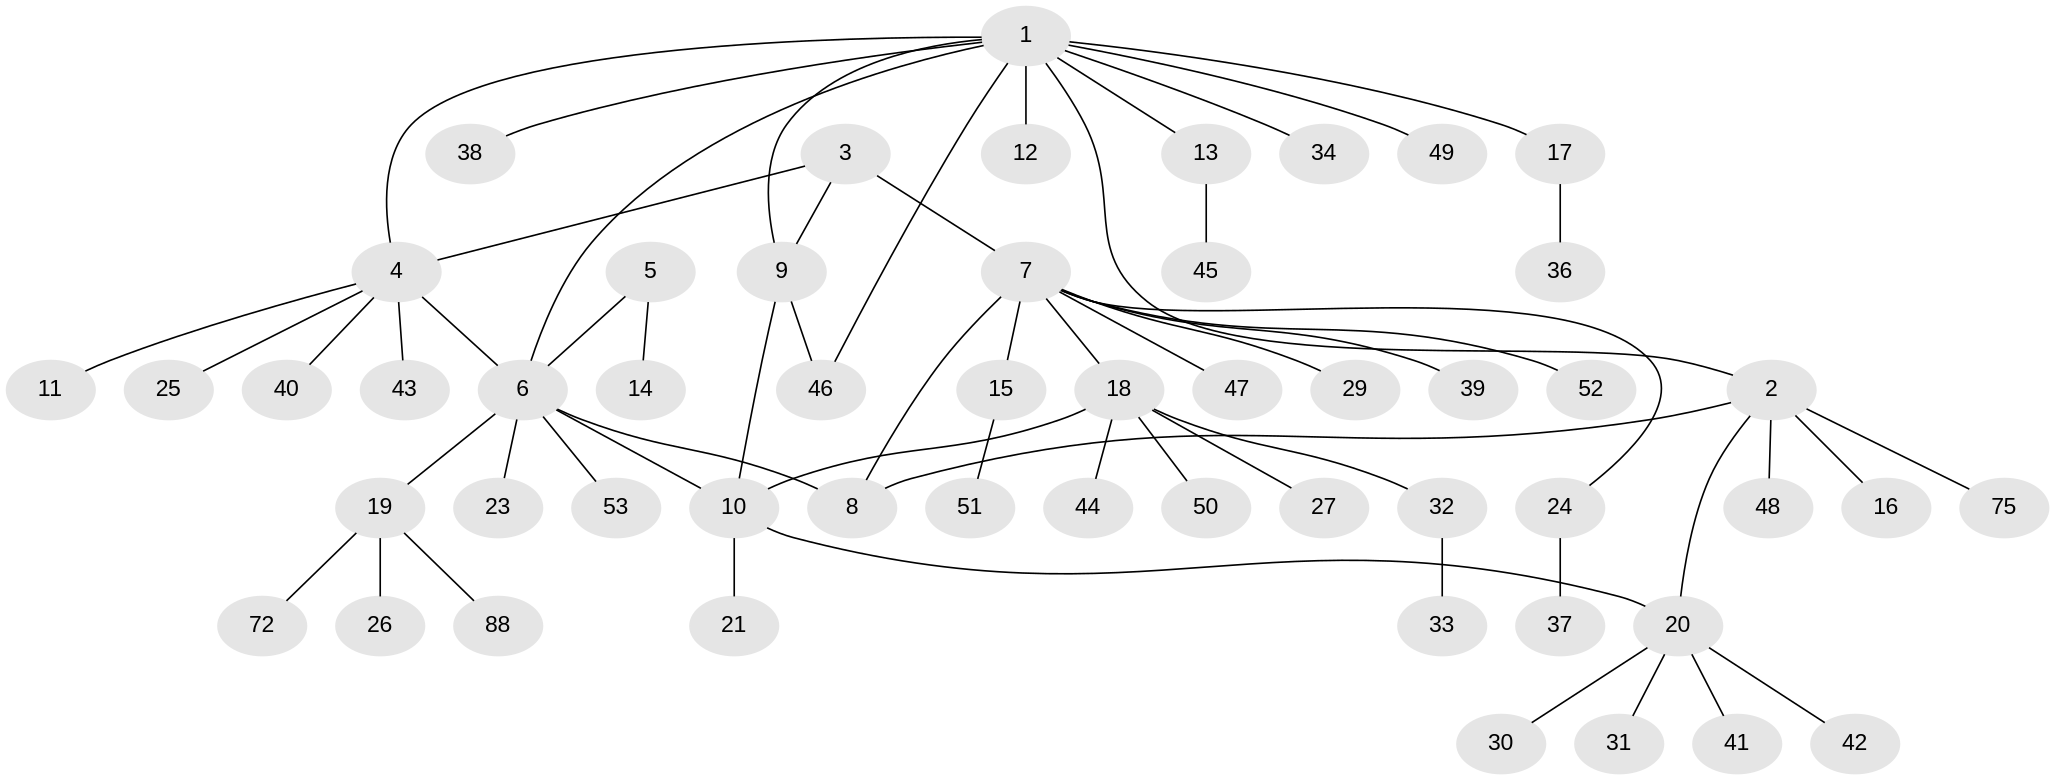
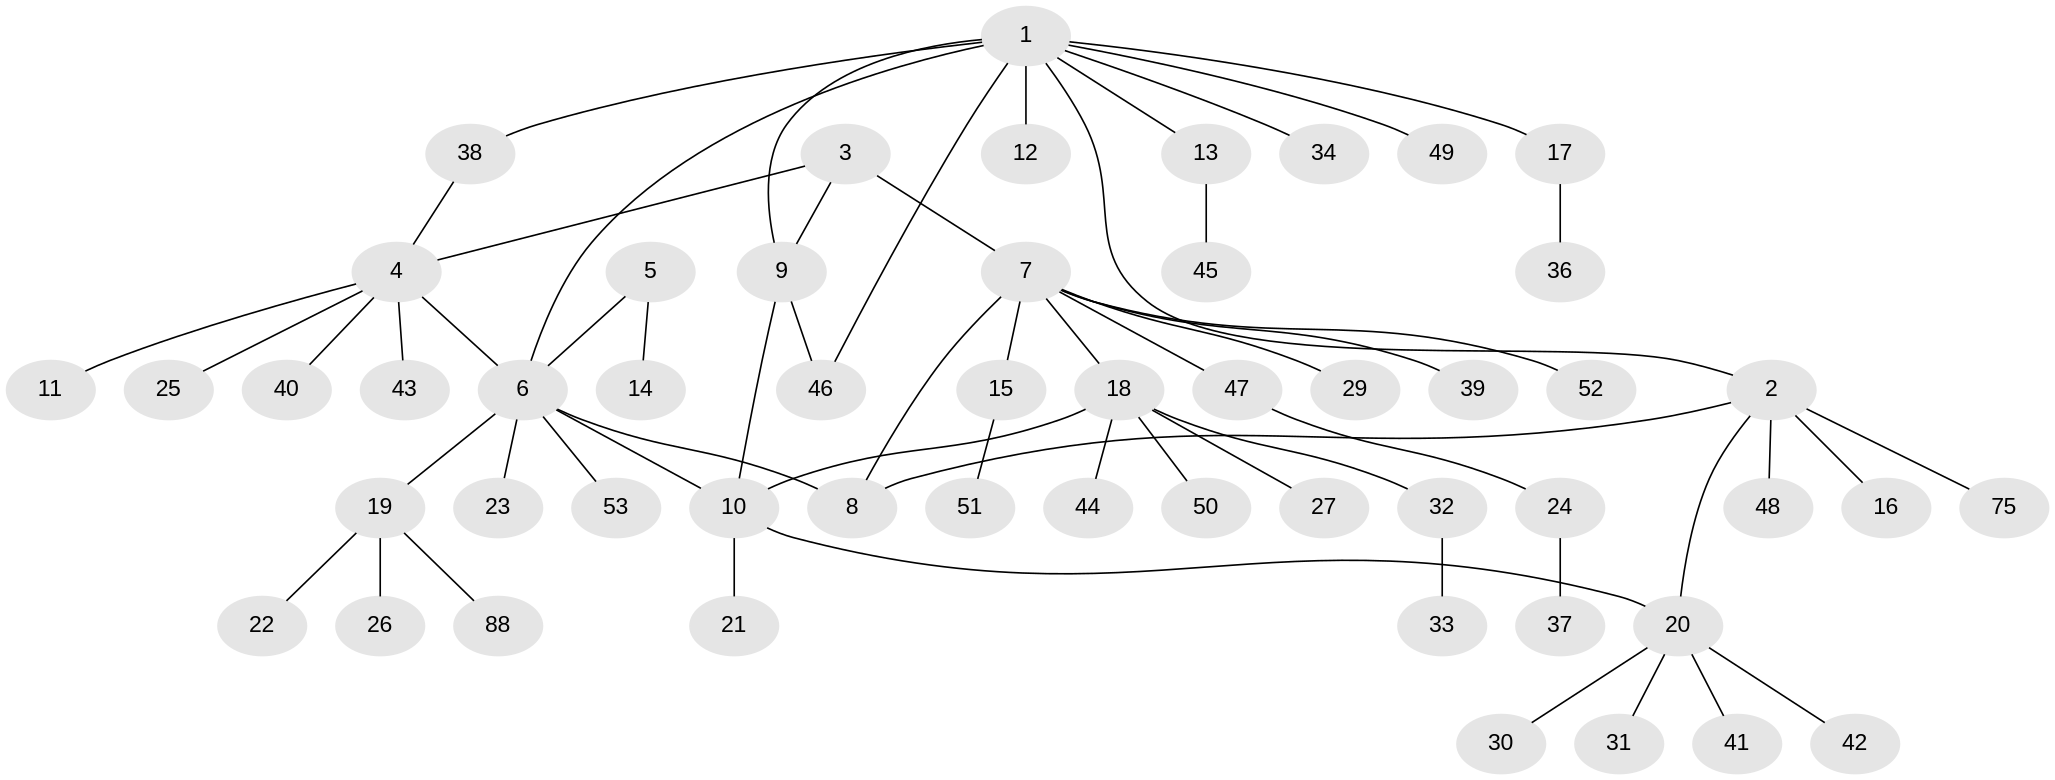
edge "1" -- "4": now "38" -- "4"
edge "7" -- "24": now "47" -- "24"
node "72": label "72" -> "22"
